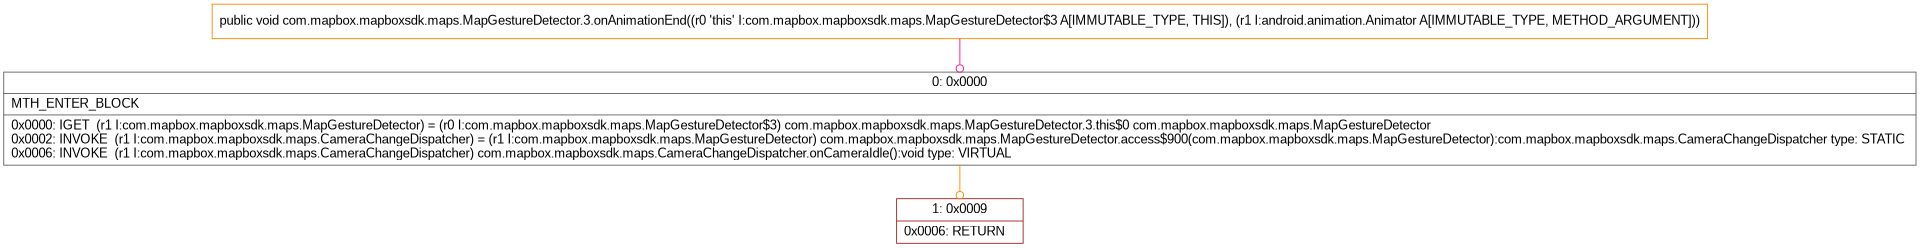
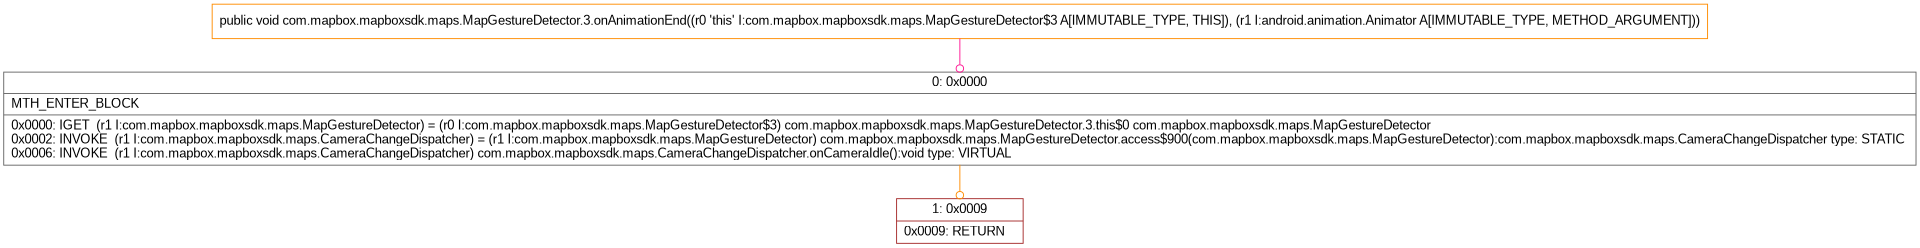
node "1: 0x0009": text "0x0006: RETURN" -> "0x0009: RETURN"
